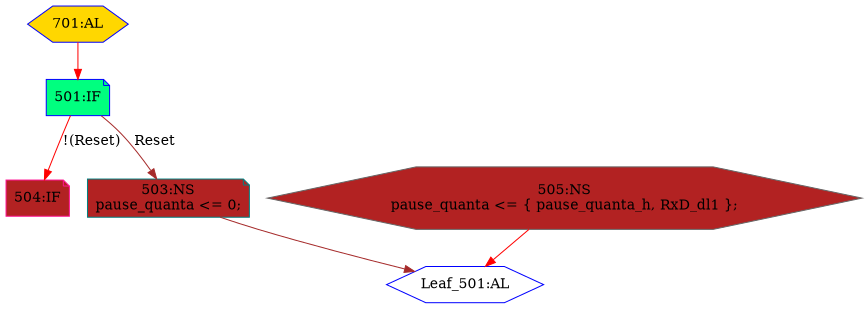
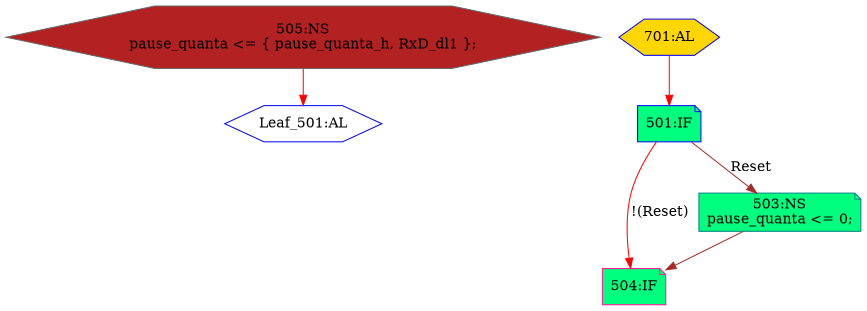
node "504:IF": fillcolor firebrick -> springgreen
node "503:NS pause_quanta <= 0;": fillcolor firebrick -> springgreen
edge "503:NS pause_quanta <= 0;" -> "Leaf_501:AL": now "503:NS pause_quanta <= 0;" -> "504:IF"
